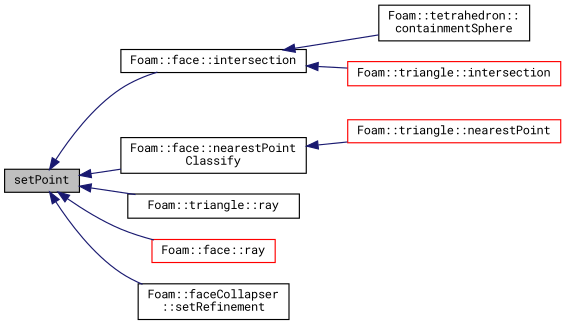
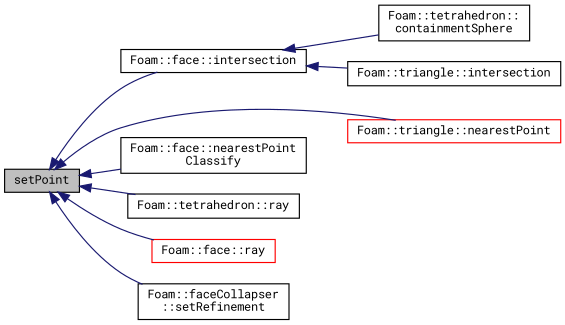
node "Foam::triangle::intersection": color red -> black
edge "Foam::triangle::nearestPoint" -> "Foam::face::nearestPoint Classify": now "Foam::triangle::nearestPoint" -> "setPoint"
node "Foam::triangle::ray": label "Foam::triangle::ray" -> "Foam::tetrahedron::ray"
